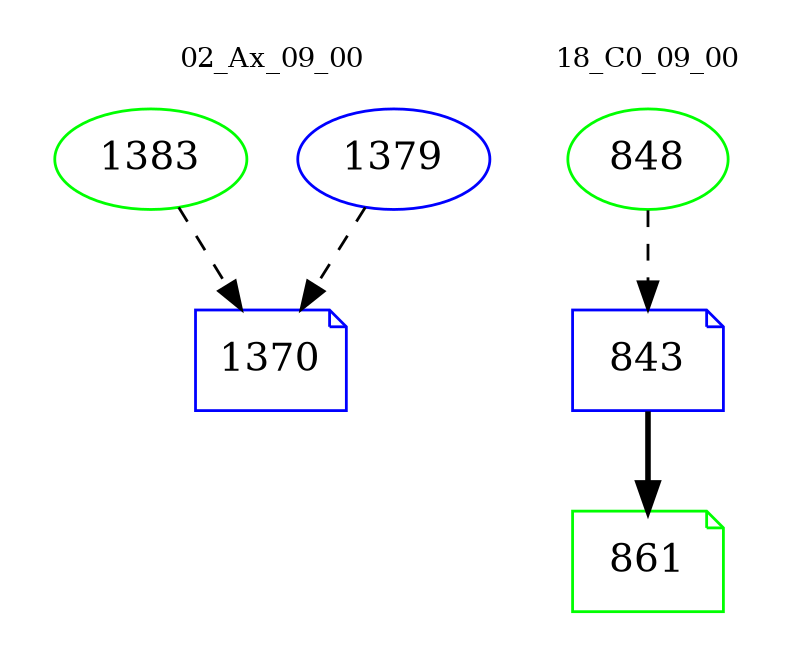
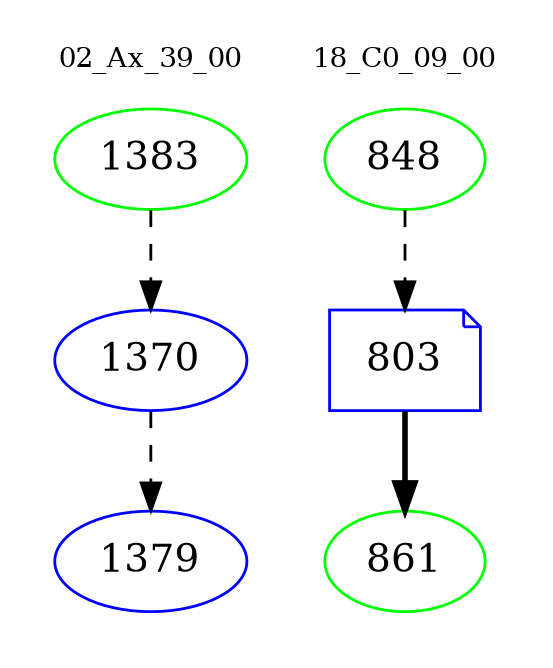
cluster "02_Ax_09_00": label "02_Ax_09_00" -> "02_Ax_39_00"
edge "1379" -> "1370": reversed
node "1370": shape note -> ellipse
node "843": label "843" -> "803"
node "861": shape note -> ellipse
